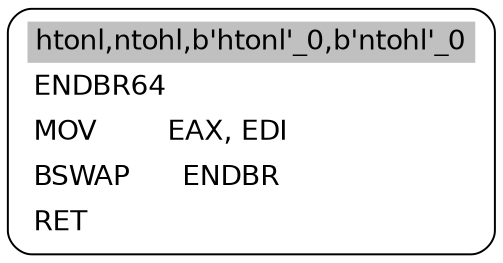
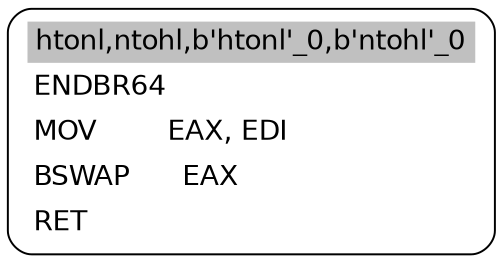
node "htonl,ntohl,b'htonl'_0,b'ntohl'_0": text "BSWAP      ENDBR" -> "BSWAP      EAX"
